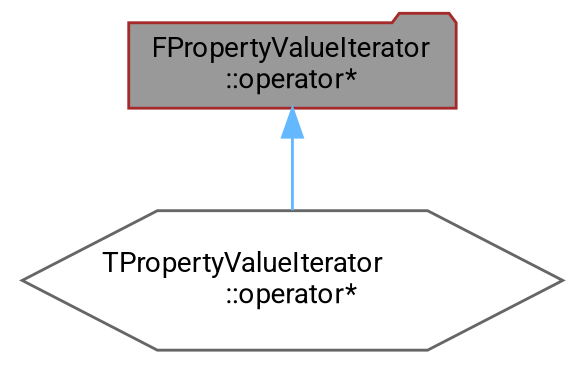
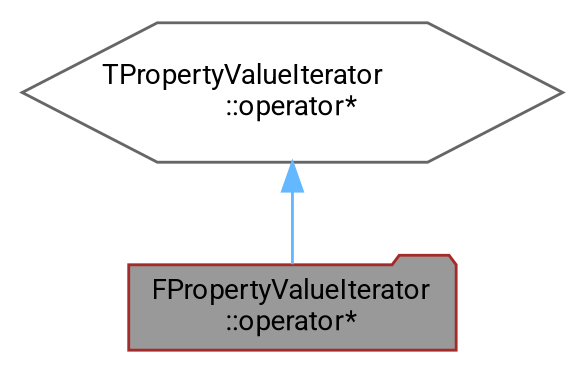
edge "TPropertyValueIterator ::operator*" -> "FPropertyValueIterator ::operator*": reversed
